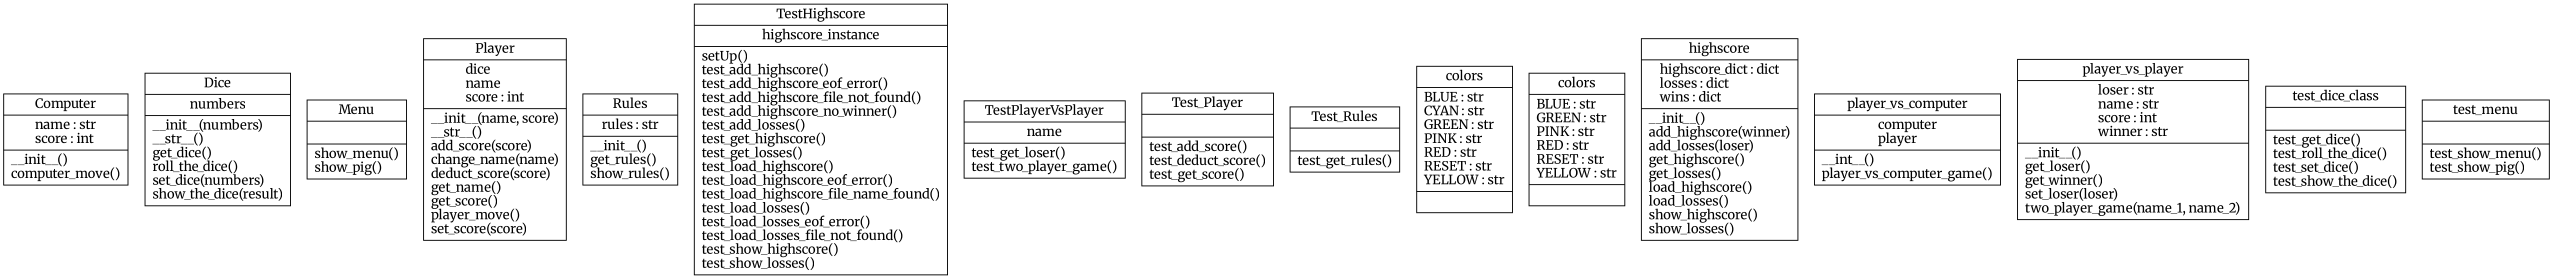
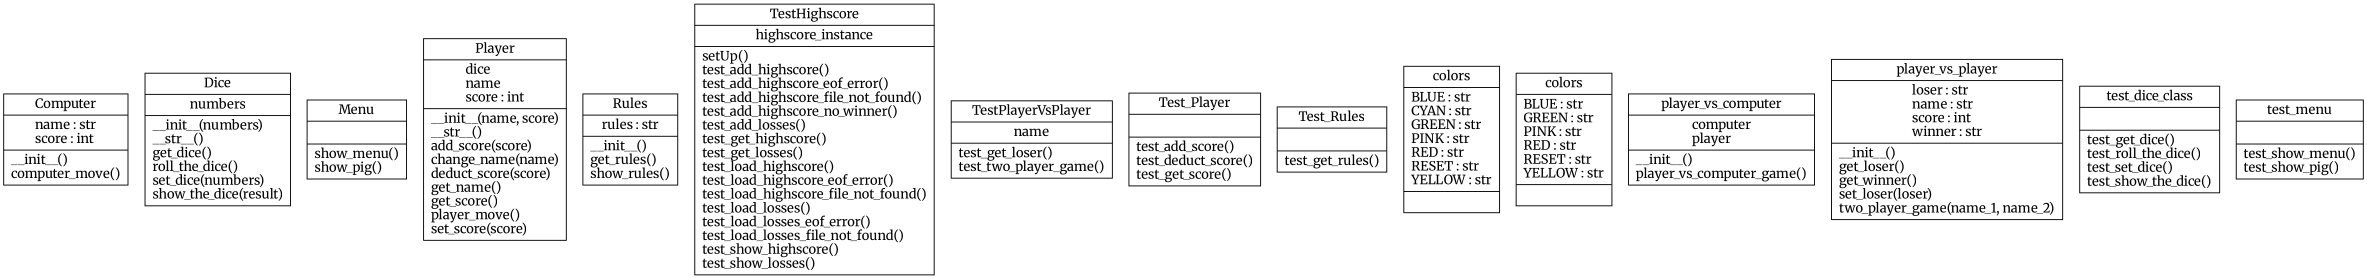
node "highscore": removed
node "player_vs_computer": text "__int__()" -> "__init__()"
node "TestHighscore": text "test_load_highscore_file_name_found()" -> "test_load_highscore_file_not_found()"
